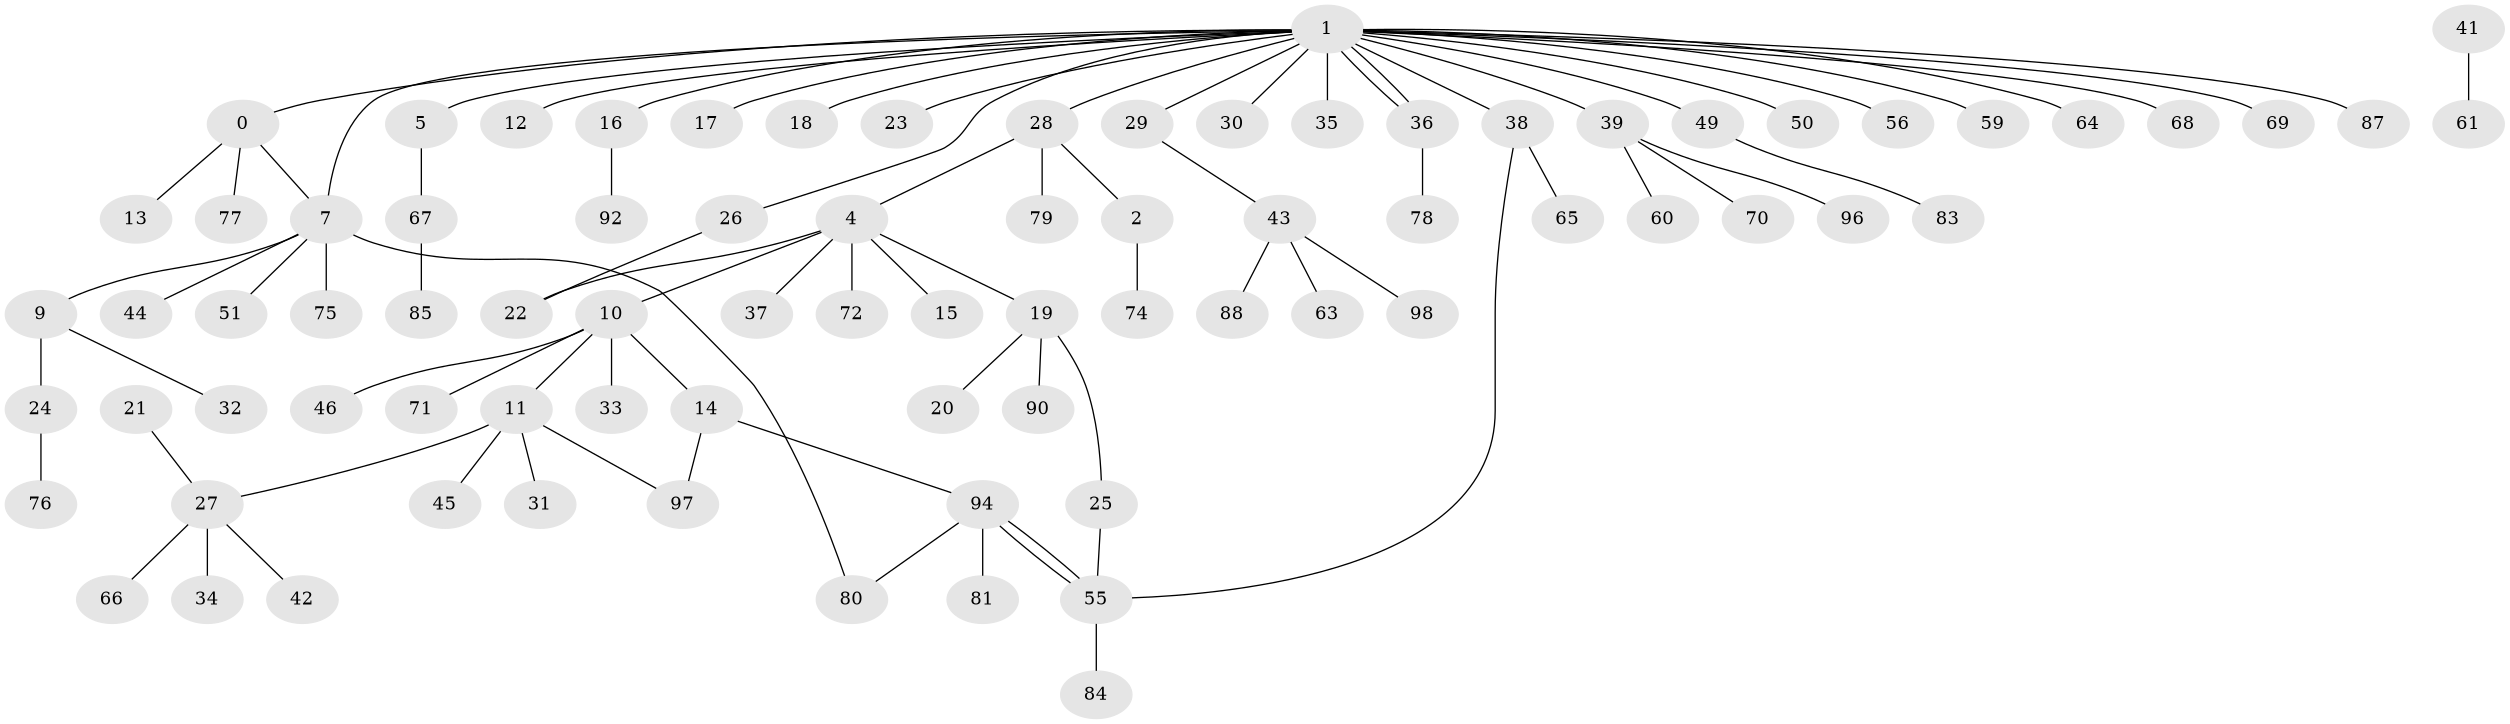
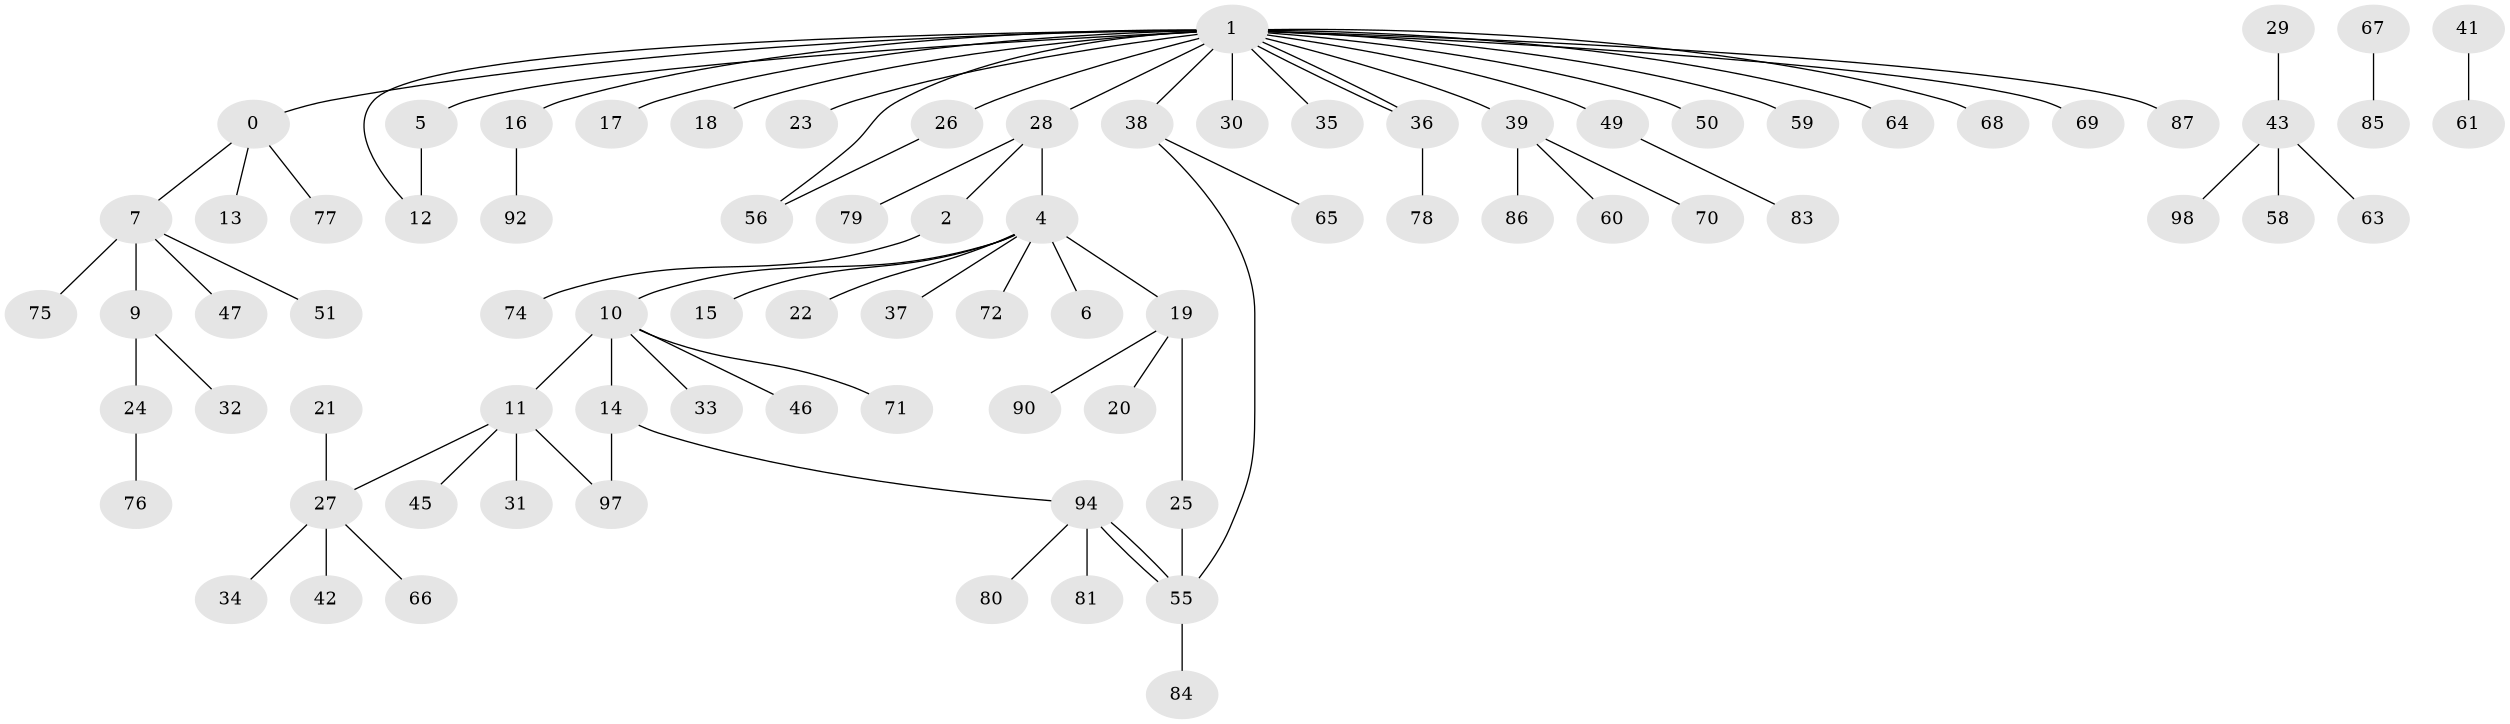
edge "1" -- "7": removed
edge "1" -- "29": removed
edge "5" -- "67": now "5" -- "12"
node "96": label "96" -> "86"
edge "26" -- "22": now "26" -- "56"
edge "7" -- "80": removed
node "44": label "44" -> "47"
node "6": added
node "88": label "88" -> "58"
